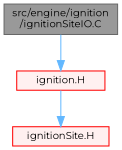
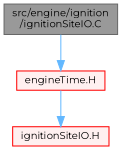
node "ignition.H": label "ignition.H" -> "engineTime.H"
node "ignitionSite.H": label "ignitionSite.H" -> "ignitionSiteIO.H"
